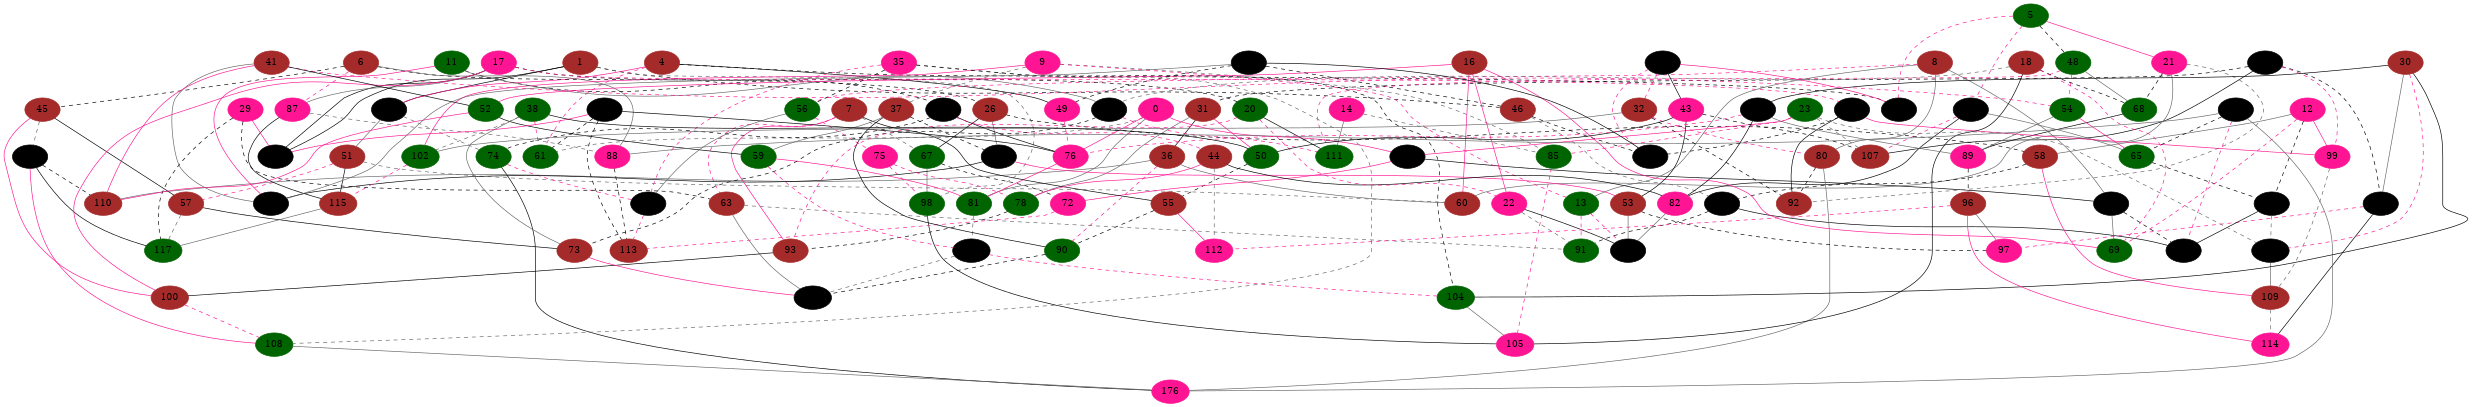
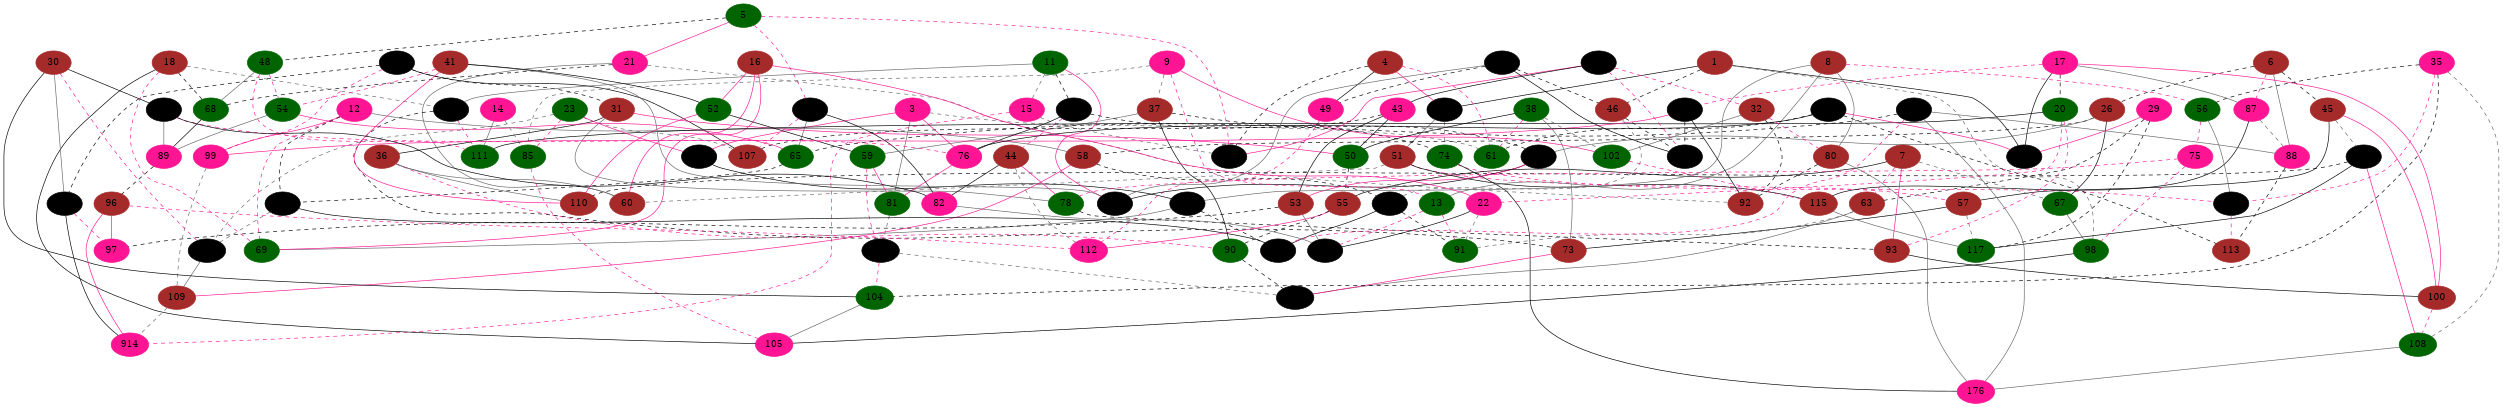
node "15": added
node "0": label "0" -> "3"
edge "49" -- "76": now "49" -- "112"
node "72": removed
node "114": label "114" -> "914"
